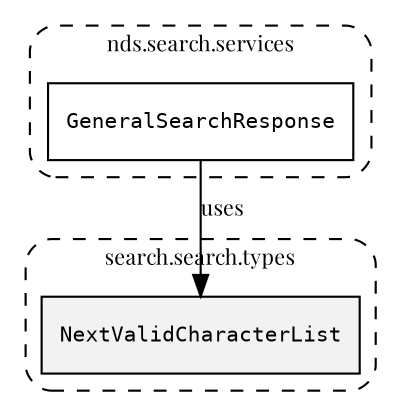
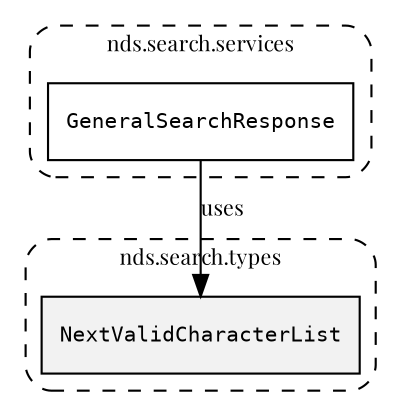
cluster "search.search.types": label "search.search.types" -> "nds.search.types"
